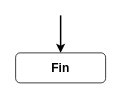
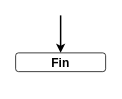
node "Fin": size 90x30 -> 90x19
